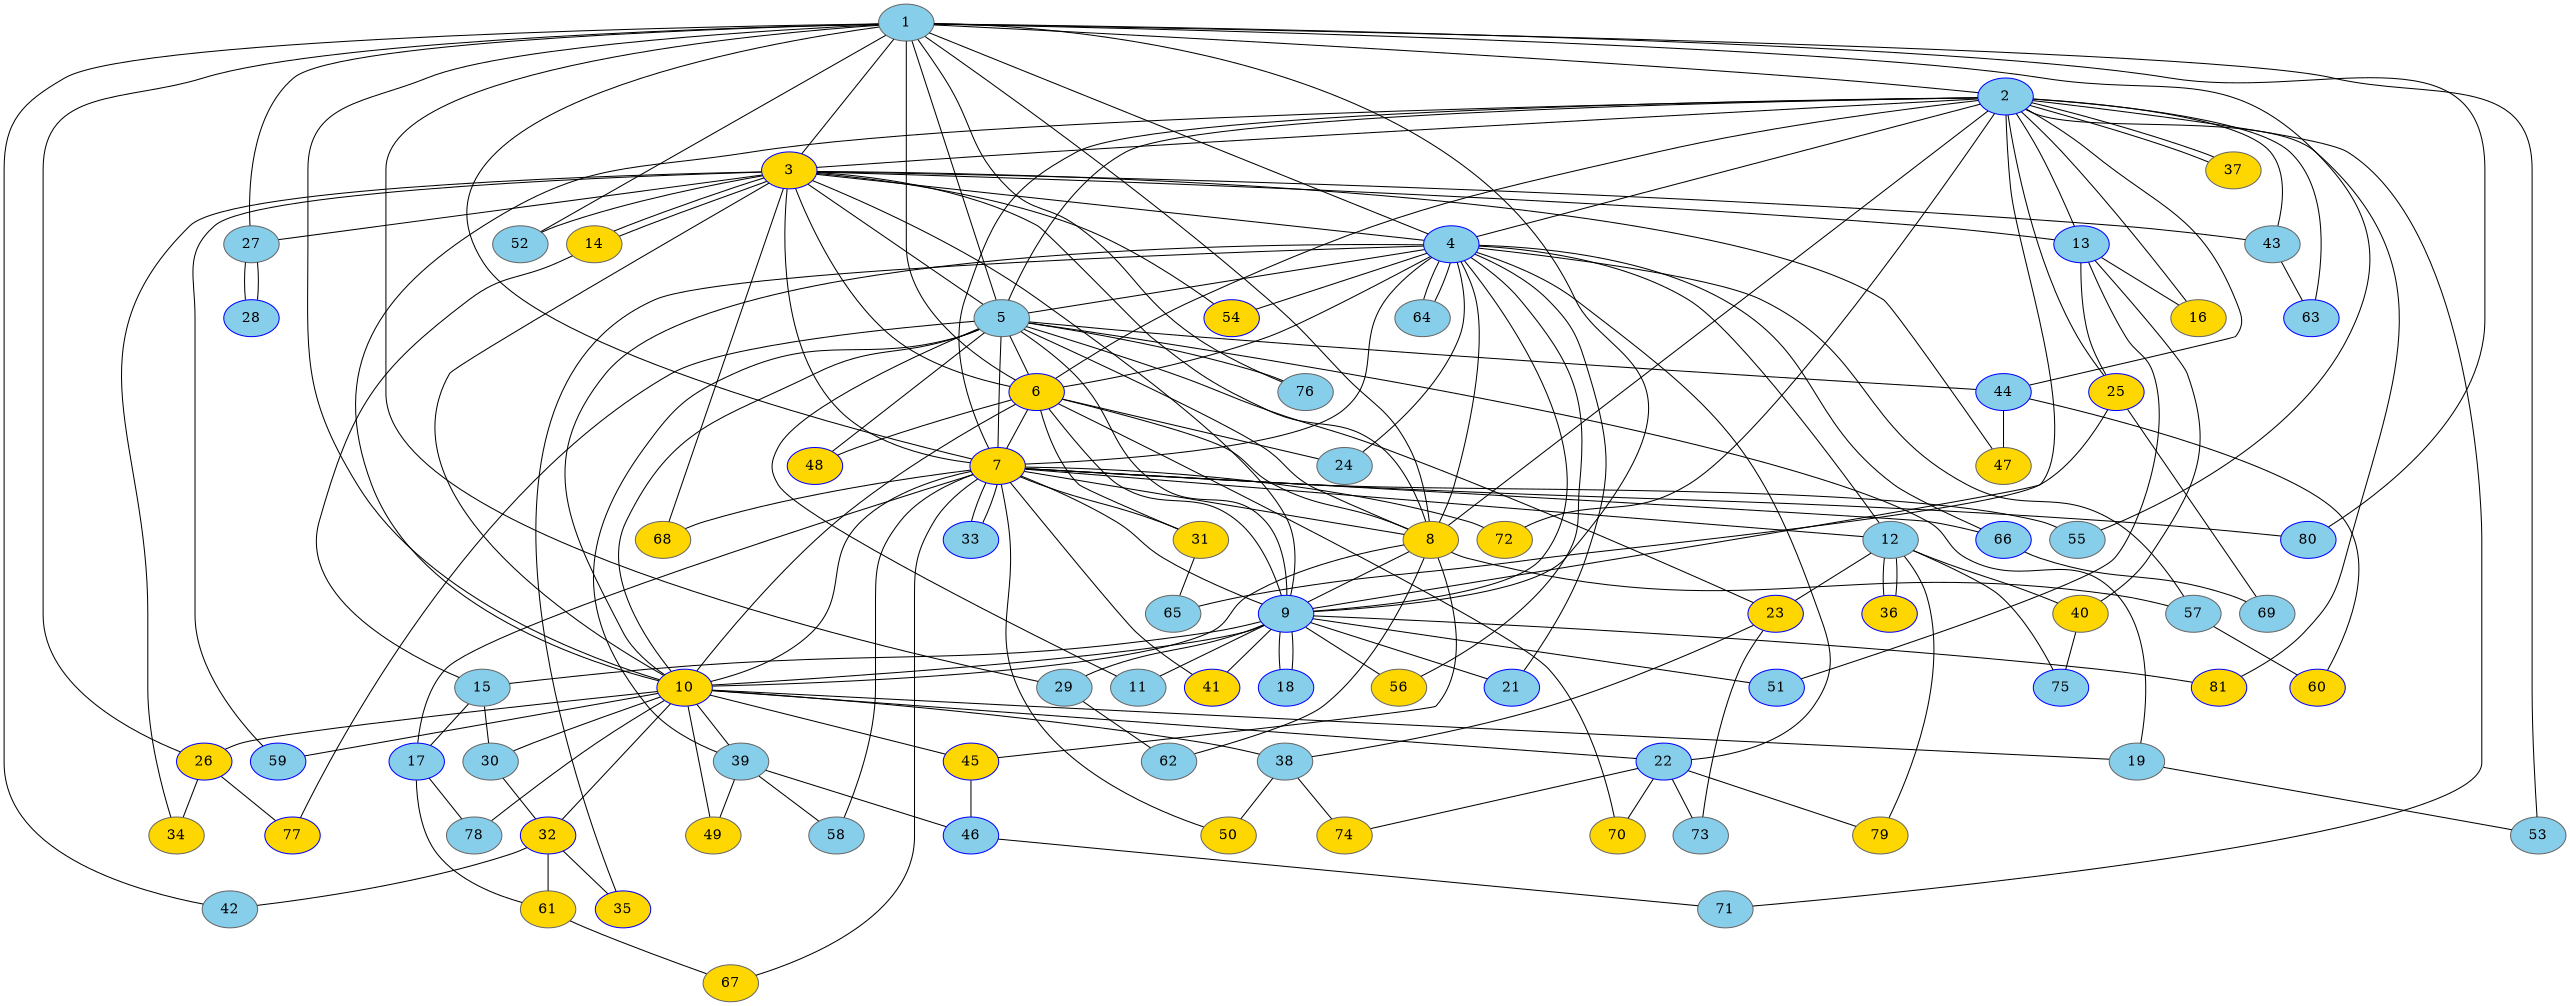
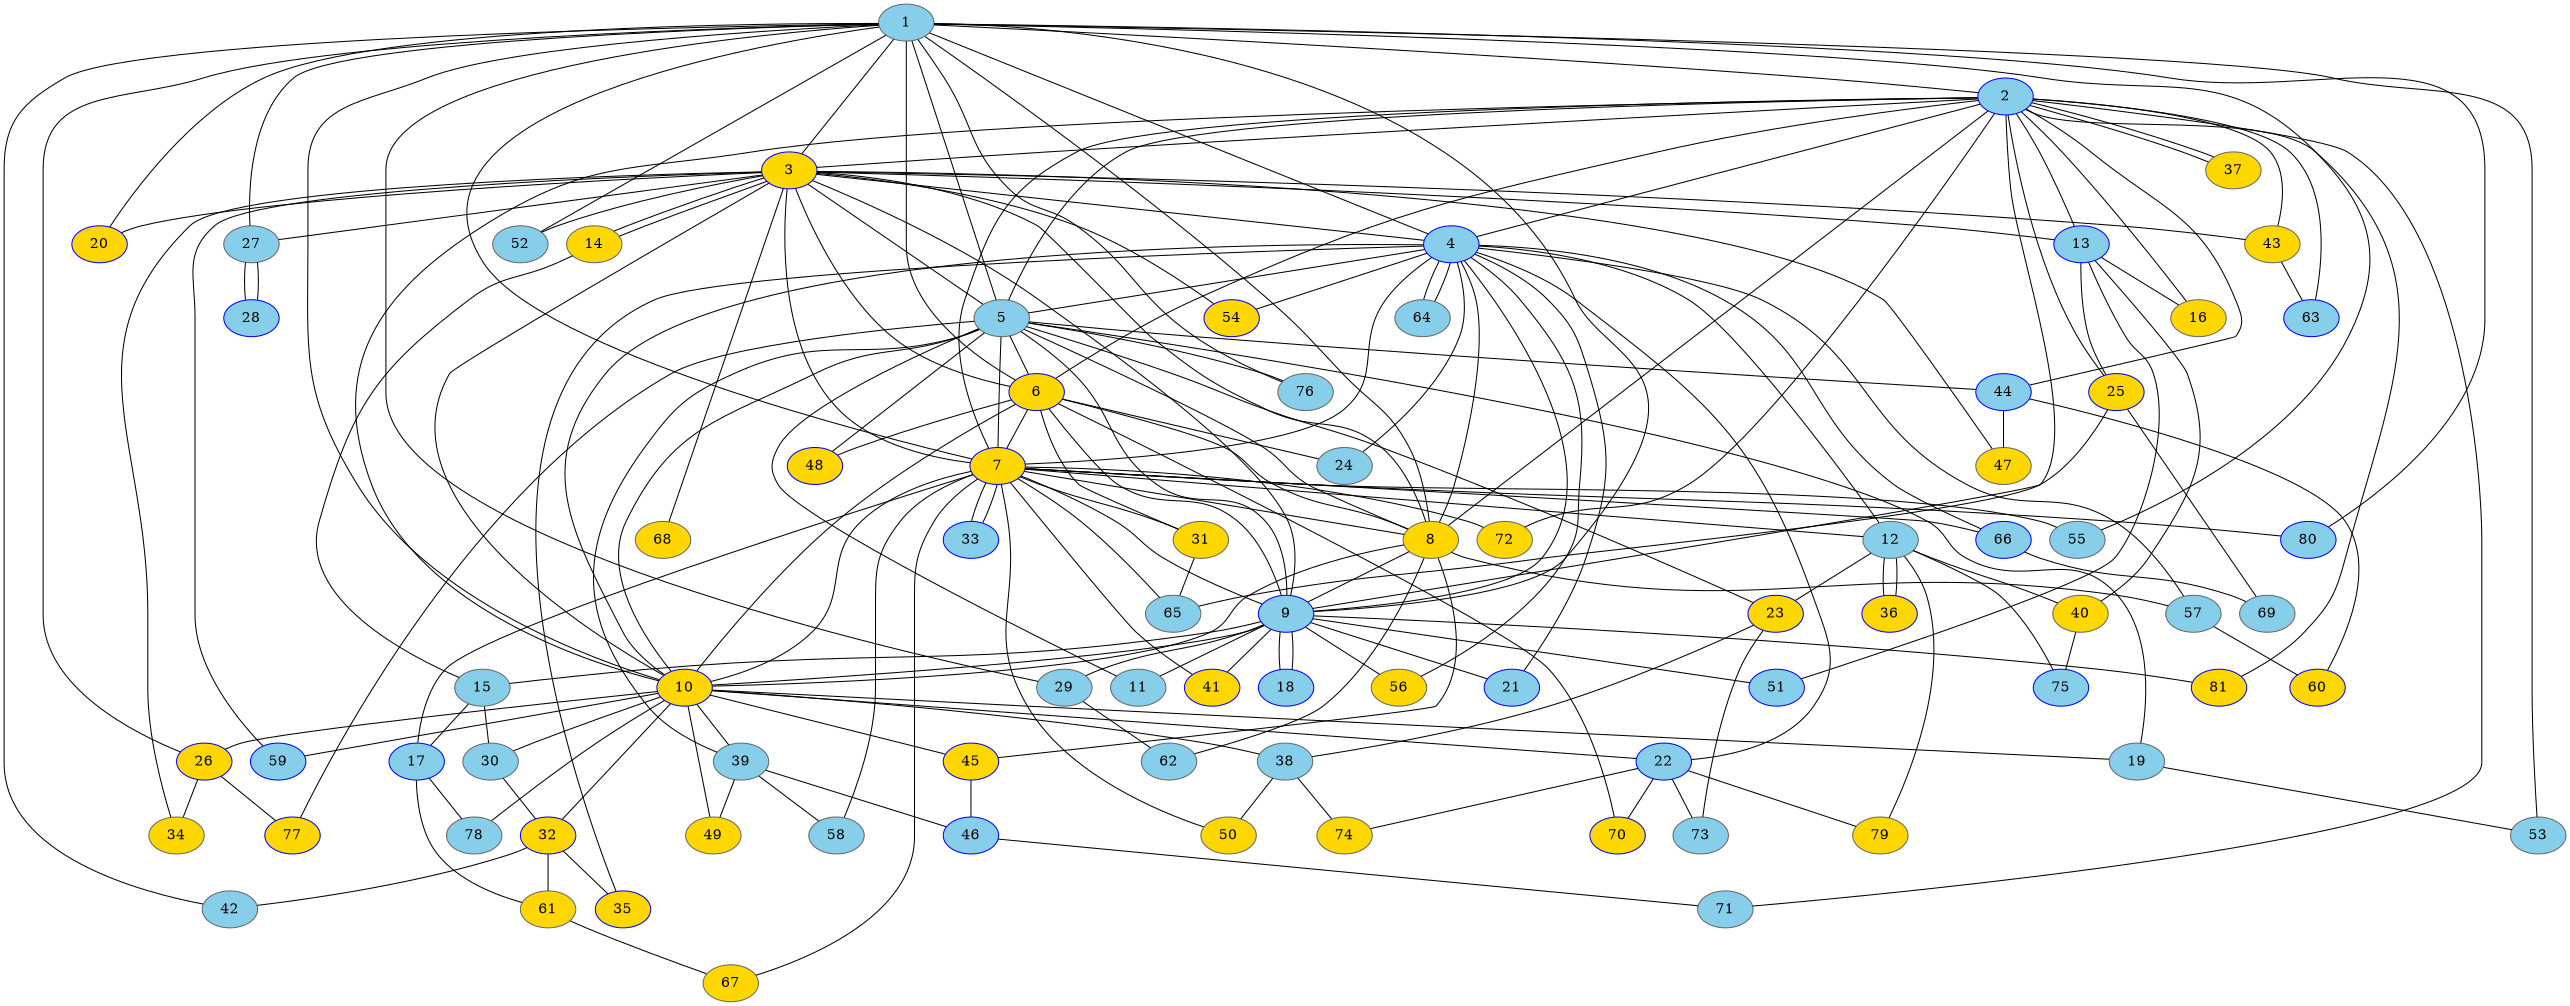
node "20": added
node "43": fillcolor skyblue -> gold
edge "4" -- "6": removed
edge "7" -- "68": now "7" -- "65"
node "70": color gray40 -> blue
